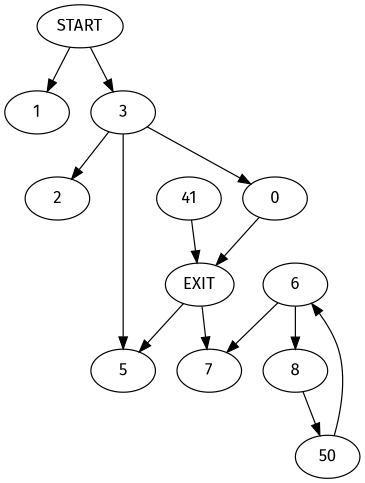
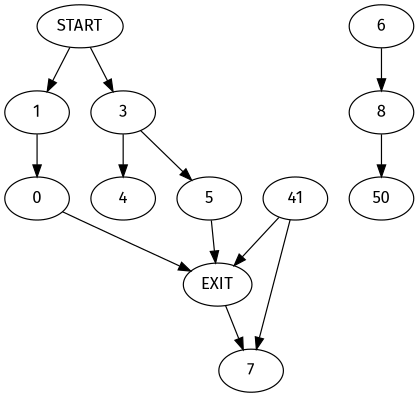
edge "3" -> "0": now "1" -> "0"
node "2": label "2" -> "4"
edge "EXIT" -> "5": reversed
edge "6" -> "7": now "41" -> "7"
edge "50" -> "6": removed
